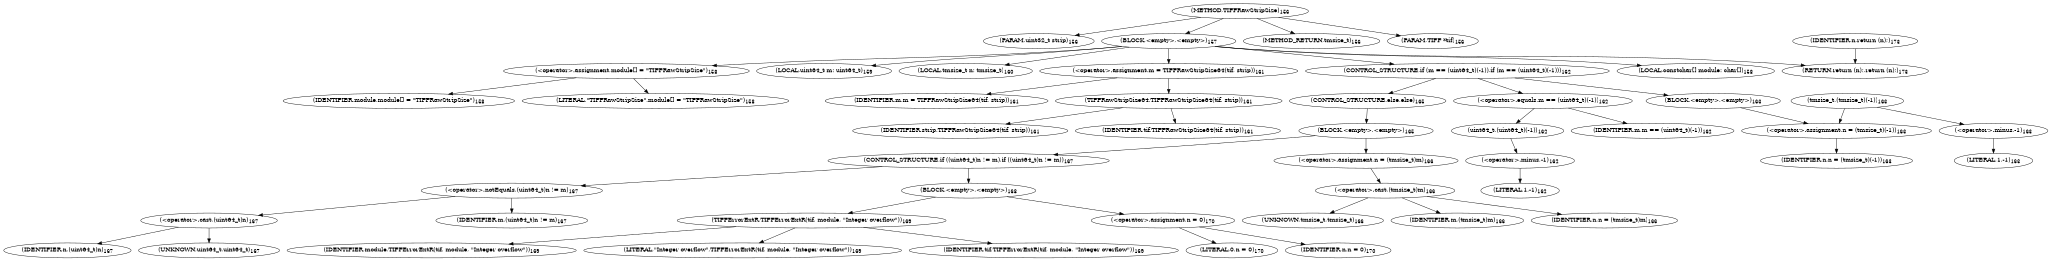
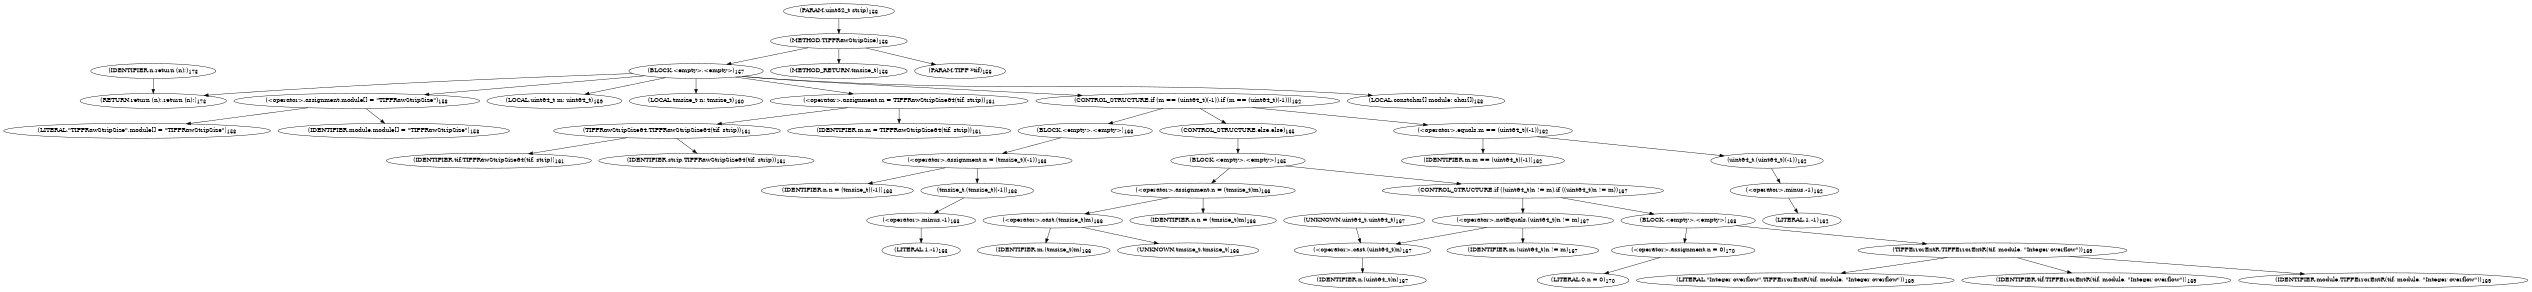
edge "(METHOD,TIFFRawStripSize)" -> "(PARAM,uint32_t strip)": reversed
edge "(tmsize_t,(tmsize_t)(-1))" -> "(<operator>.assignment,n = (tmsize_t)(-1))": reversed
edge "(<operator>.cast,(tmsize_t)m)" -> "(IDENTIFIER,n,n = (tmsize_t)m)": now "(<operator>.assignment,n = (tmsize_t)m)" -> "(IDENTIFIER,n,n = (tmsize_t)m)"
edge "(<operator>.cast,(uint64_t)n)" -> "(UNKNOWN,uint64_t,uint64_t)": reversed
node "(IDENTIFIER,n,n = 0)": removed
